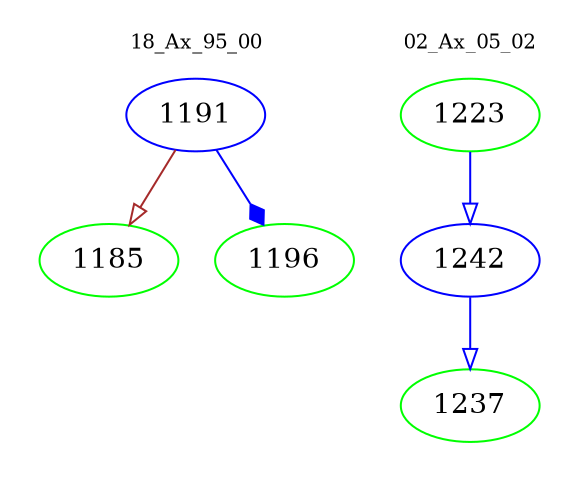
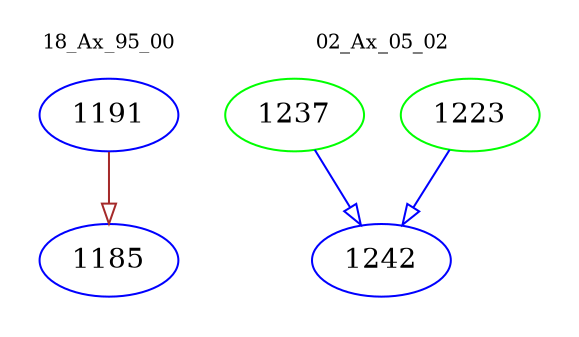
node "1185": color green -> blue
node "1196": removed
edge "1242" -> "1237": reversed
